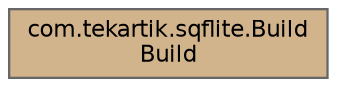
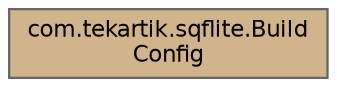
node "com.tekartik.sqflite.Build Build": label "com.tekartik.sqflite.Build Build" -> "com.tekartik.sqflite.Build Config"
